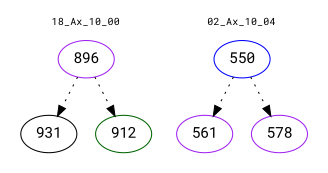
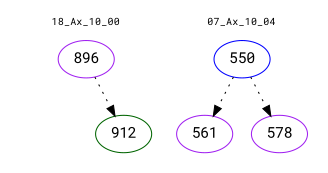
cluster "02_Ax_10_04": label "02_Ax_10_04" -> "07_Ax_10_04"
node "931": removed
